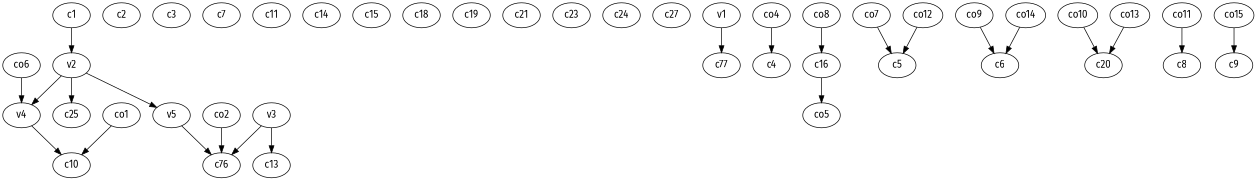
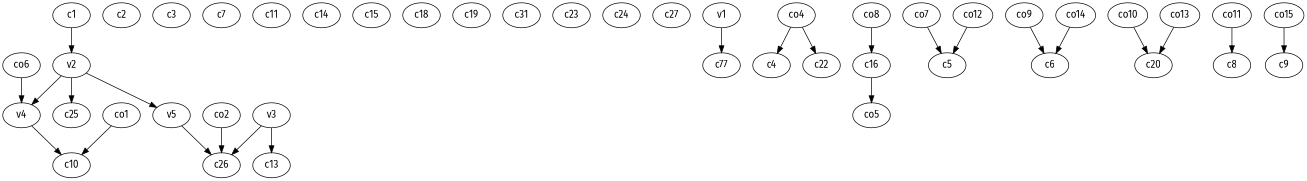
node "c21": label "c21" -> "c31"
node "c22": added
node "c76": label "c76" -> "c26"
